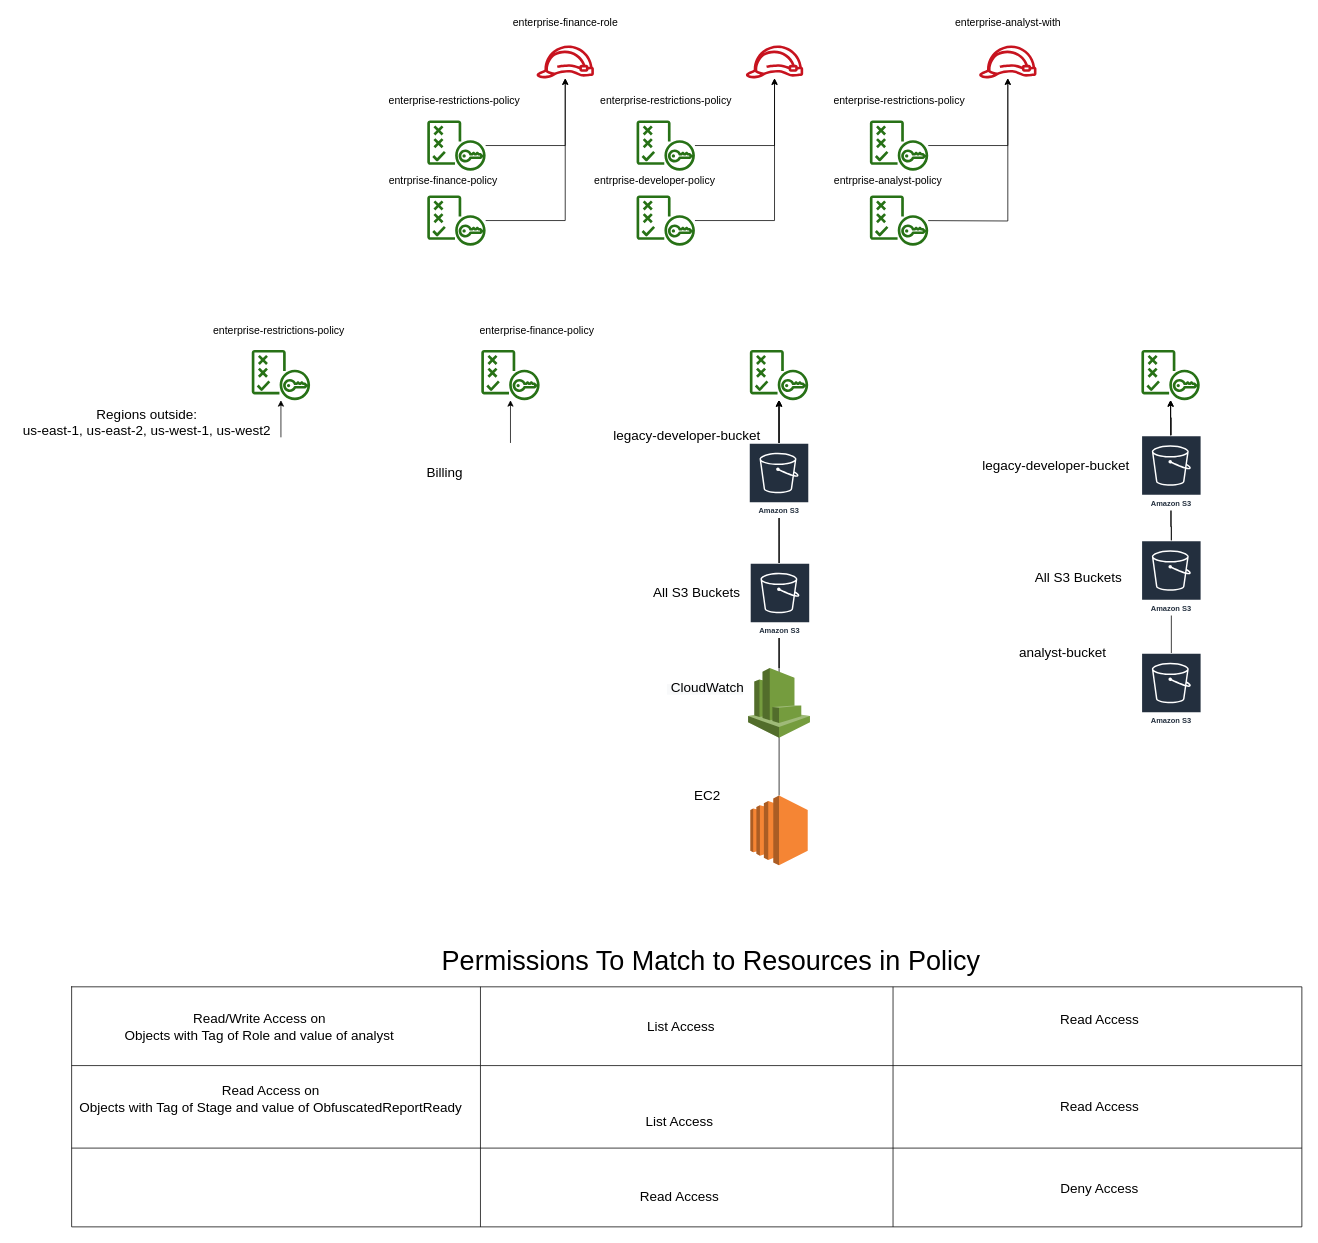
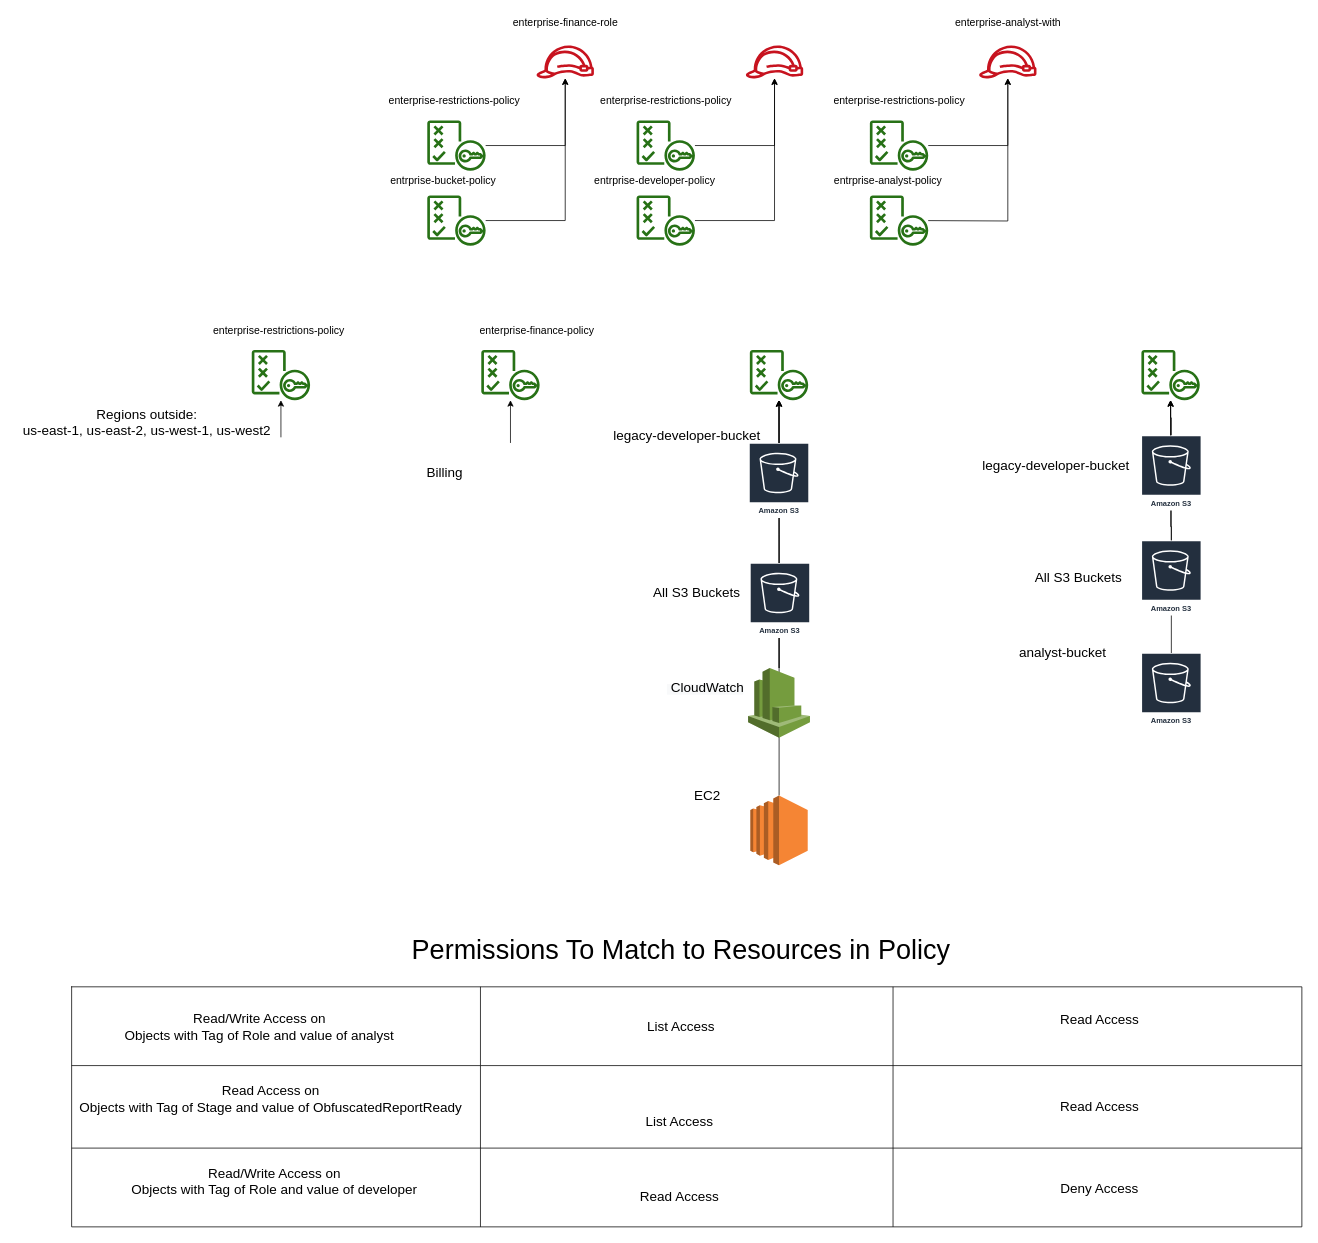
node "entrprise-finance-policy": label "entrprise-finance-policy" -> "entrprise-bucket-policy"
node "Permissions To Match to Resources in Policy": moved (711, 960) -> (681, 949)
node "Read/Write Access on Objects with Tag of Role and value of developer": added
